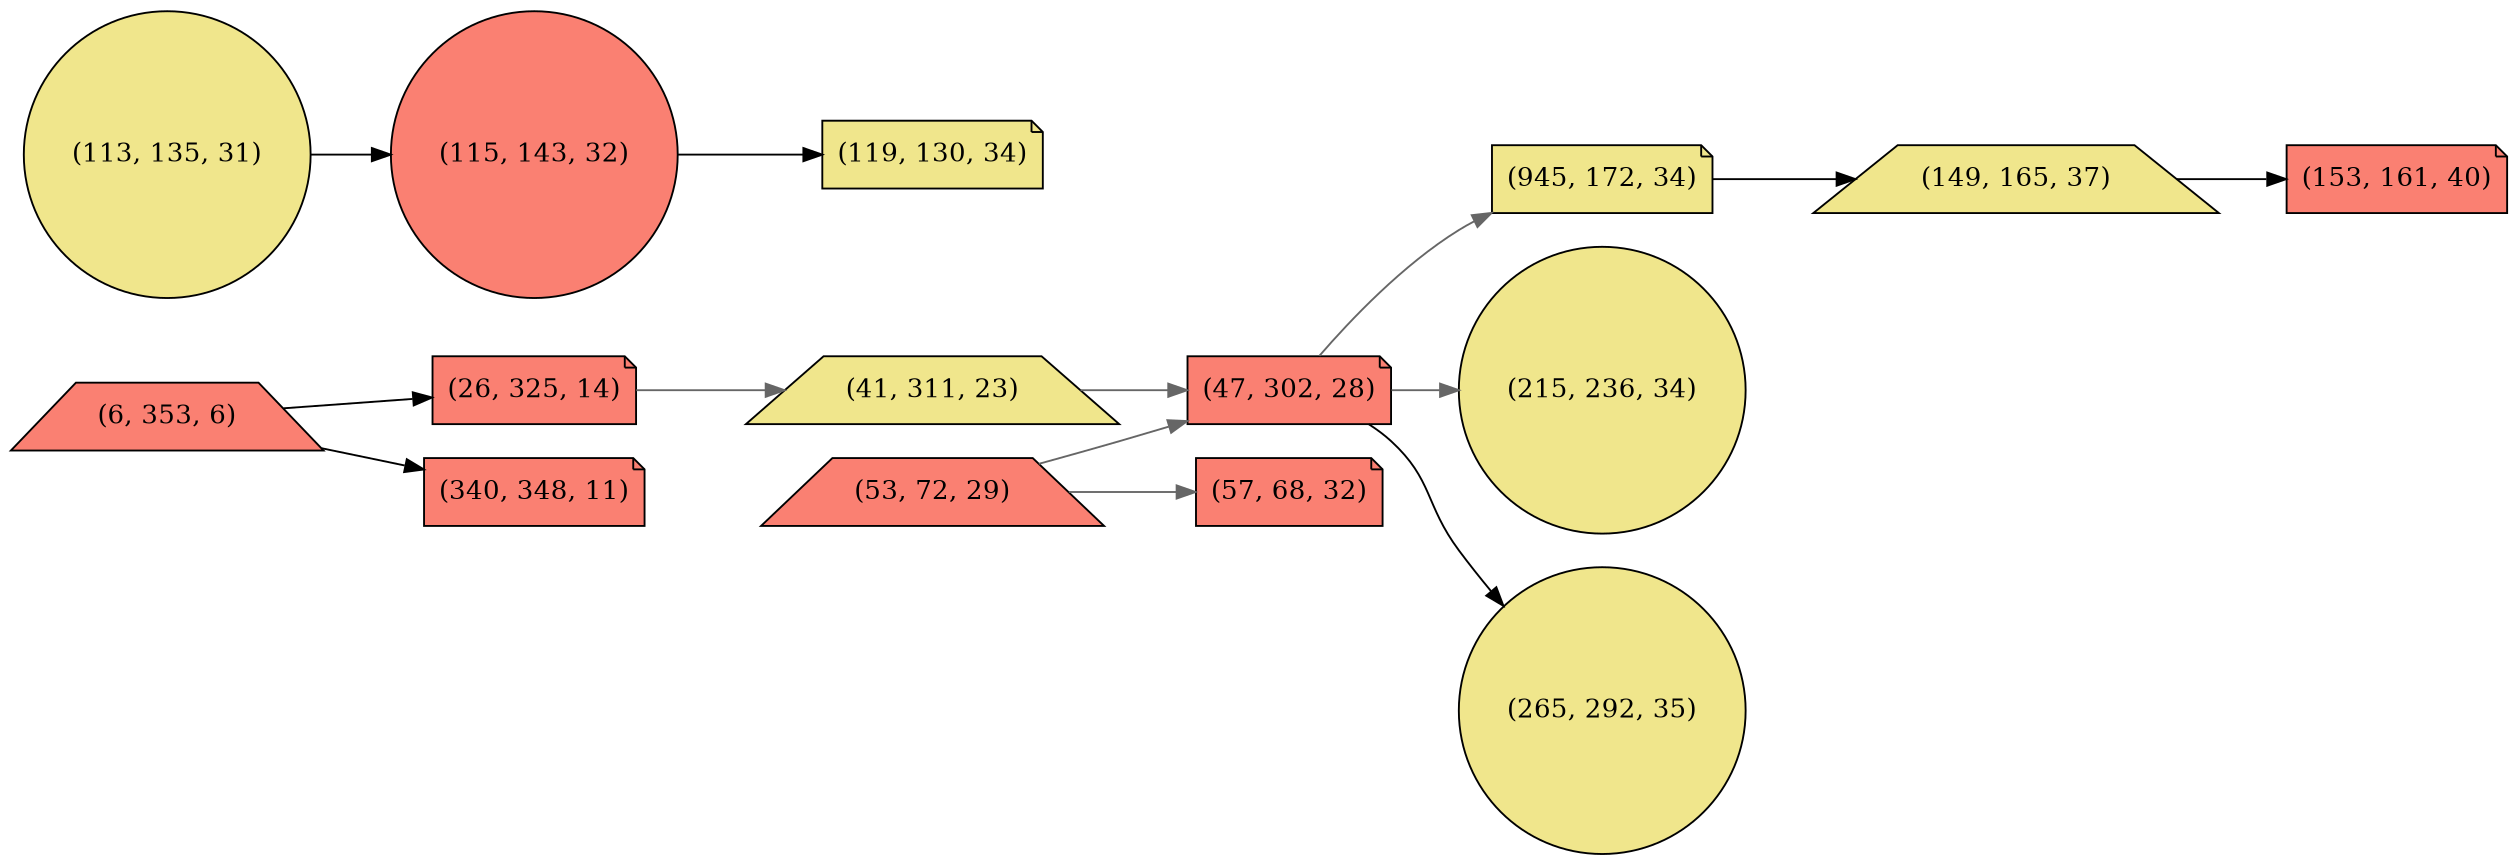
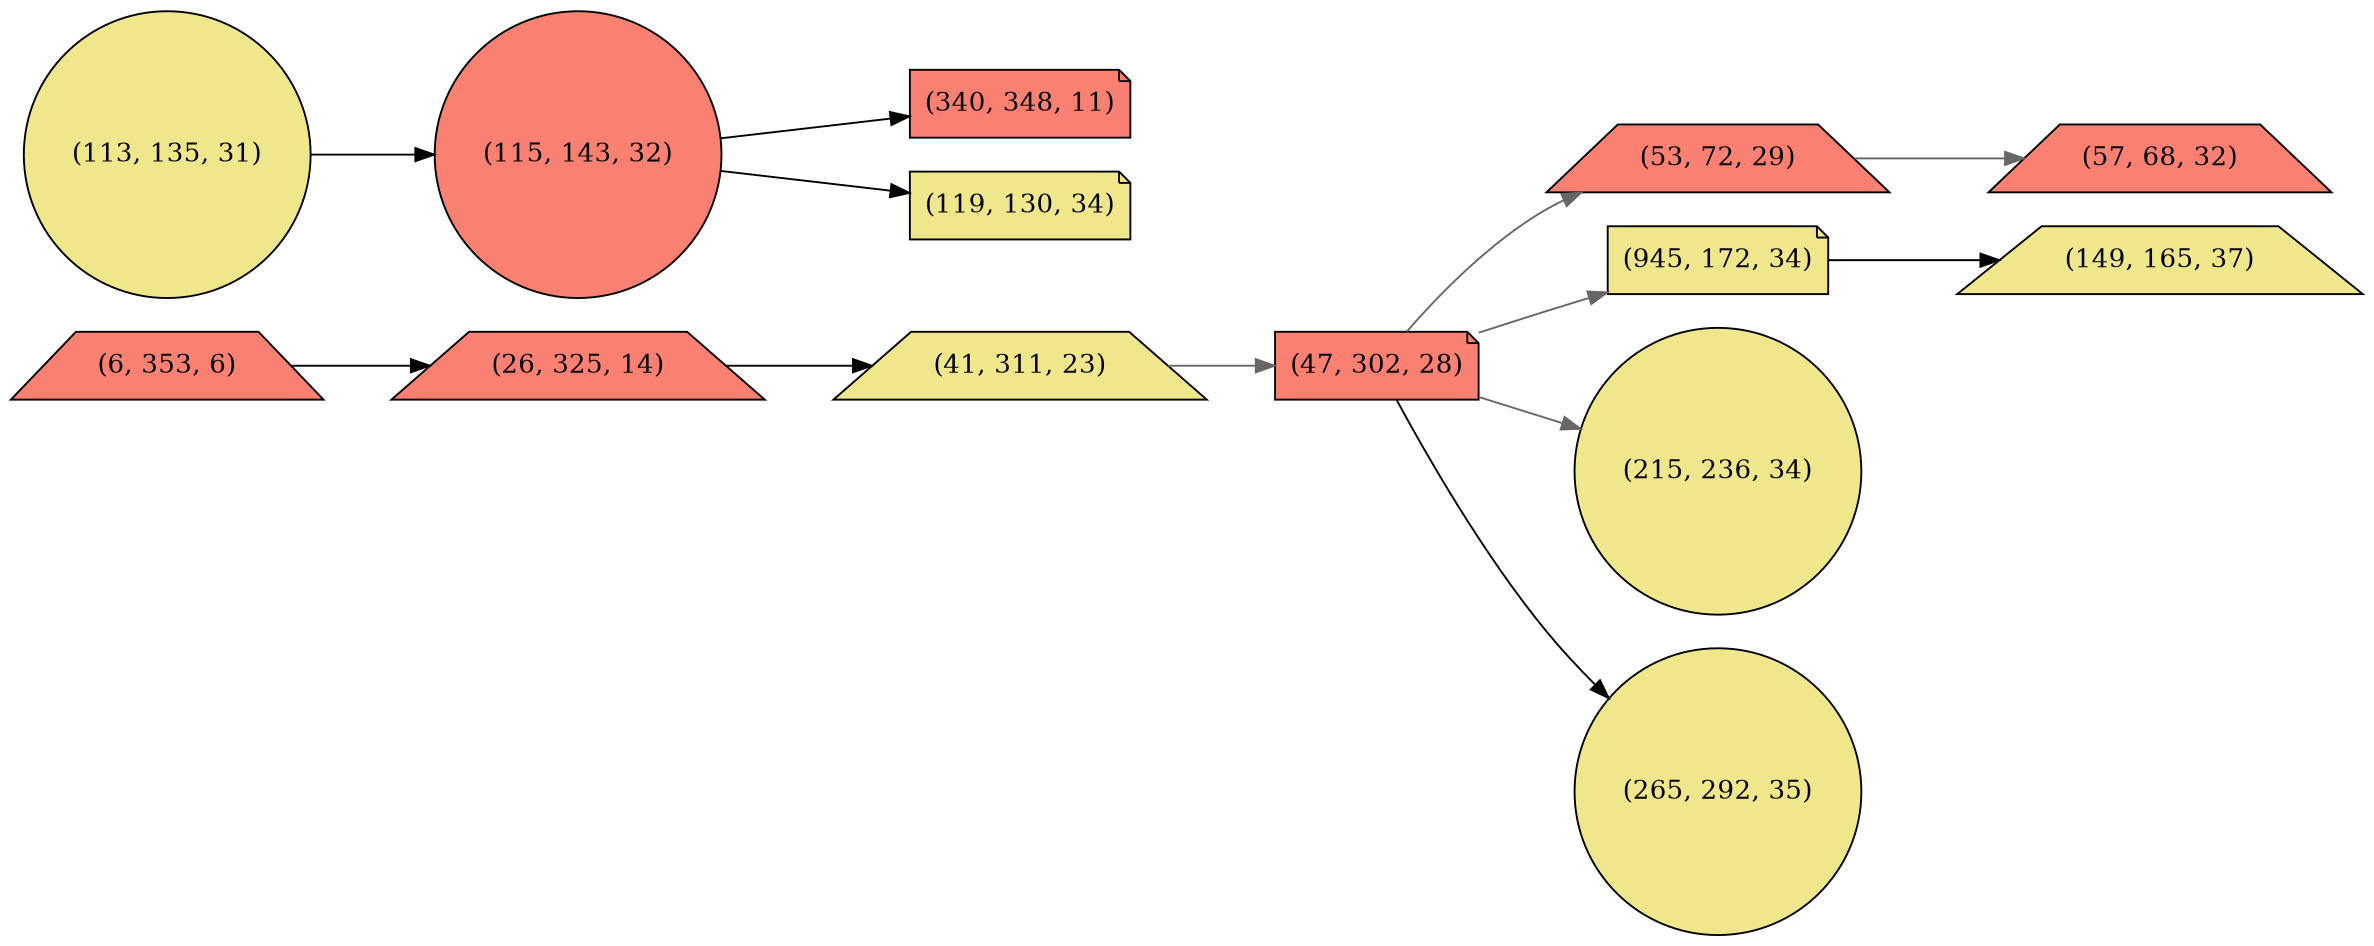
node "(153, 161, 40)": removed
node "(26, 325, 14)": shape note -> trapezium
edge "(26, 325, 14)" -> "(41, 311, 23)": color gray40 -> black
edge "(53, 72, 29)" -> "(47, 302, 28)": reversed
edge "(6, 353, 6)" -> "(340, 348, 11)": now "(115, 143, 32)" -> "(340, 348, 11)"
node "(57, 68, 32)": shape note -> trapezium
